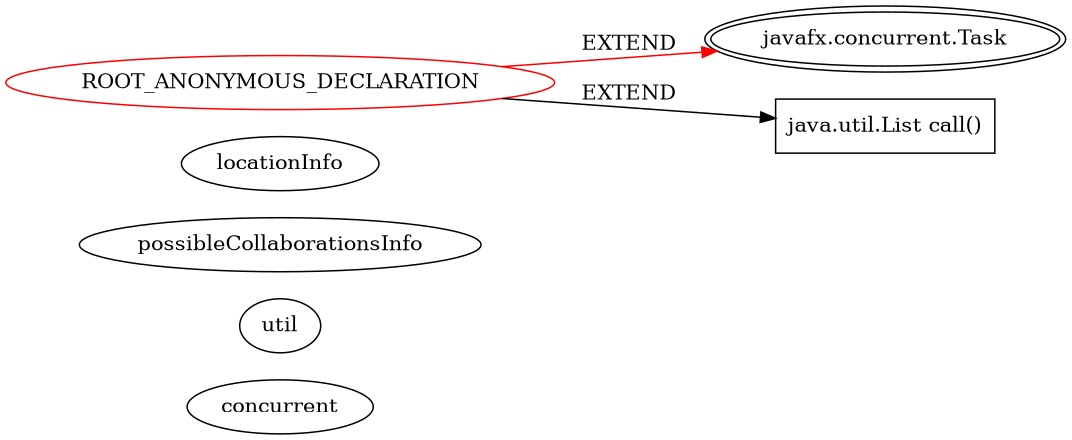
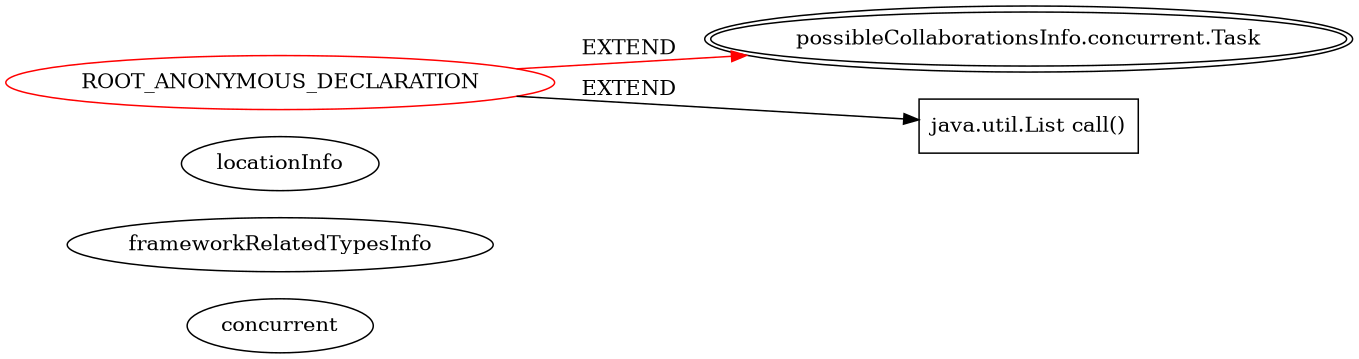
node "javafx.concurrent.Task": label "javafx.concurrent.Task" -> "possibleCollaborationsInfo.concurrent.Task"
node "possibleCollaborationsInfo": removed
node "util": label "util" -> "frameworkRelatedTypesInfo"
